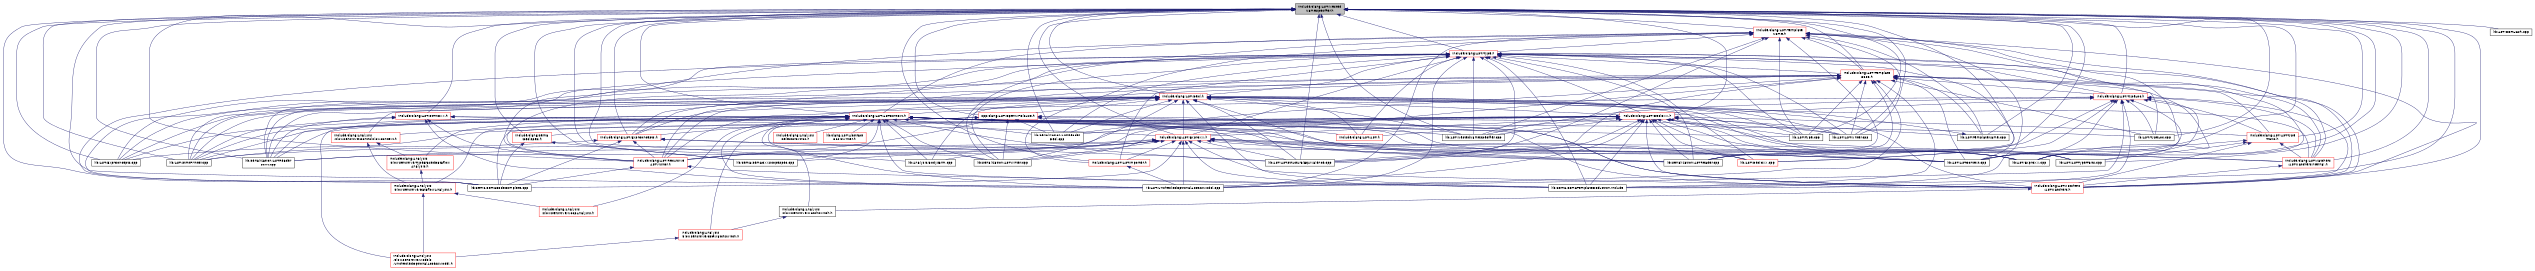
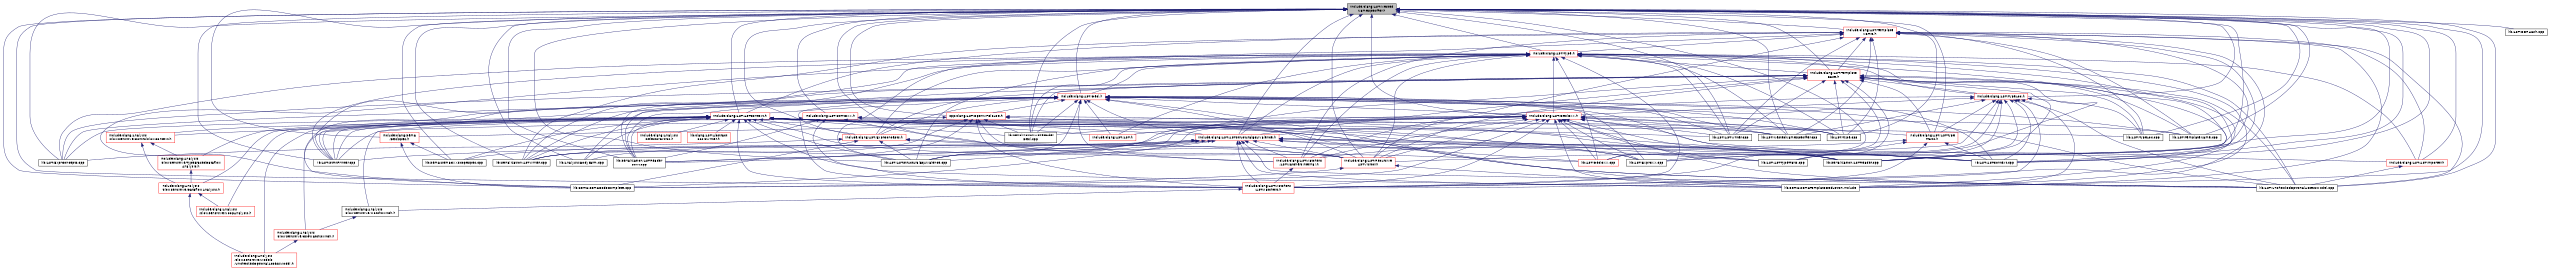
edge "include/clang/AST/Decl.h" -> "lib/AST/TemplateName.cpp": reversed
edge "lib/AST/ExprCXX.cpp" -> "include/clang/AST/TypeLoc.h": removed
node "include/clang/AST/ExprCXX.h": label "include/clang/AST/ExprCXX.h" -> "include/clang/AST/ASTStructuralEquivalence.h"
